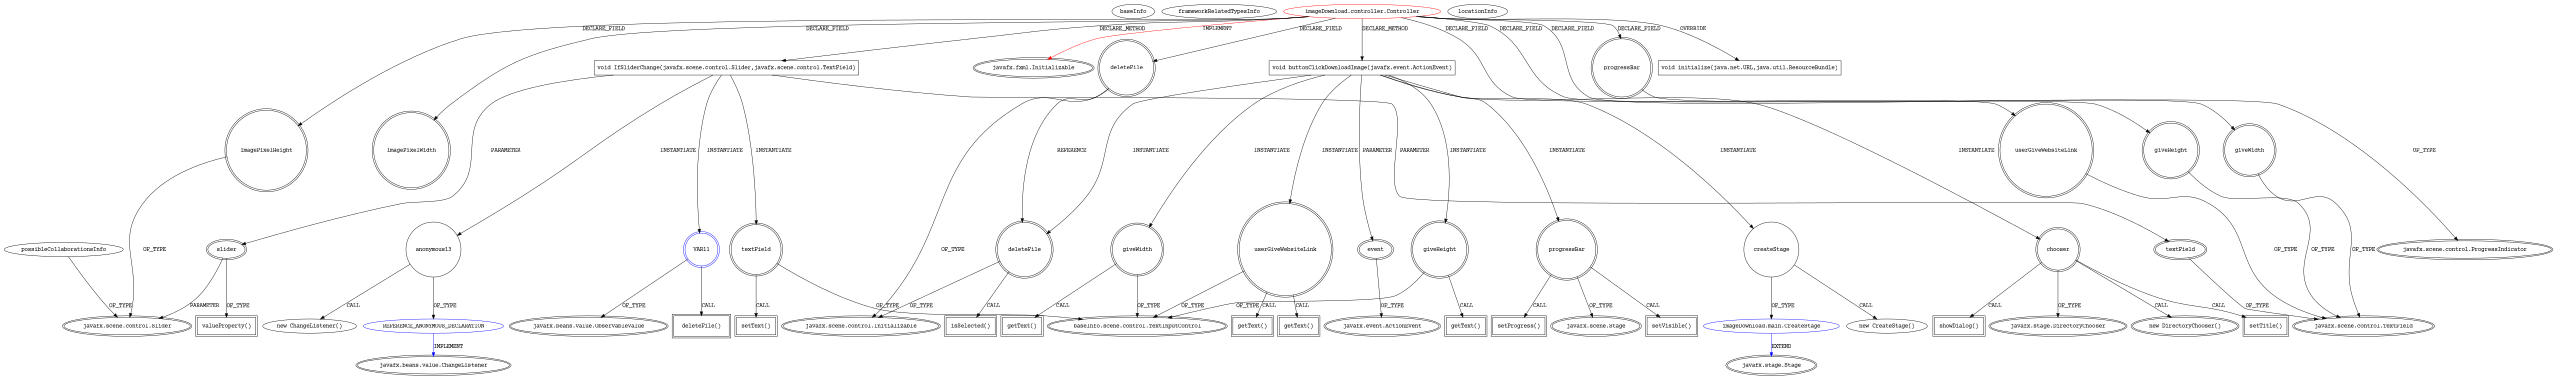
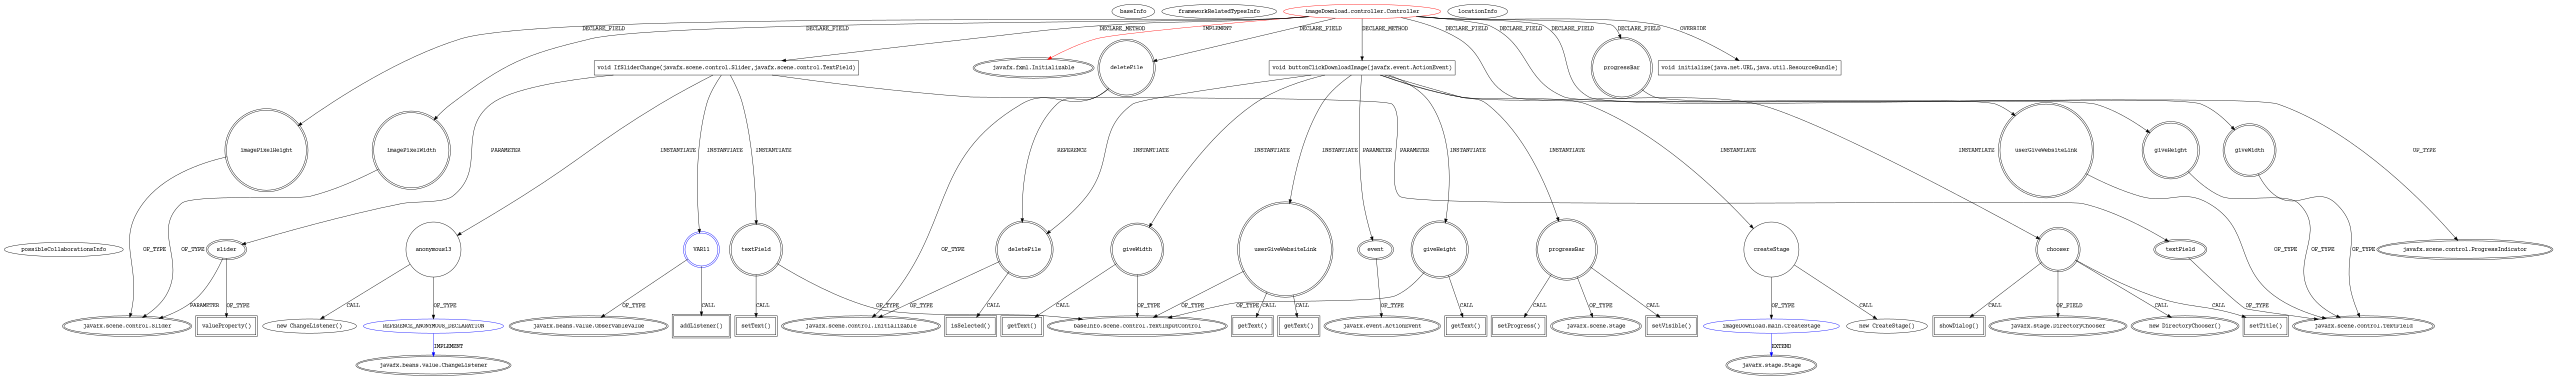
edge "possibleCollaborationsInfo" -> "javafx.scene.control.Slider": now "imagePixelWidth" -> "javafx.scene.control.Slider"
edge "chooser" -> "javafx.stage.DirectoryChooser": label "OF_TYPE" -> "OF_FIELD"
node "deleteFile()": label "deleteFile()" -> "addListener()"
